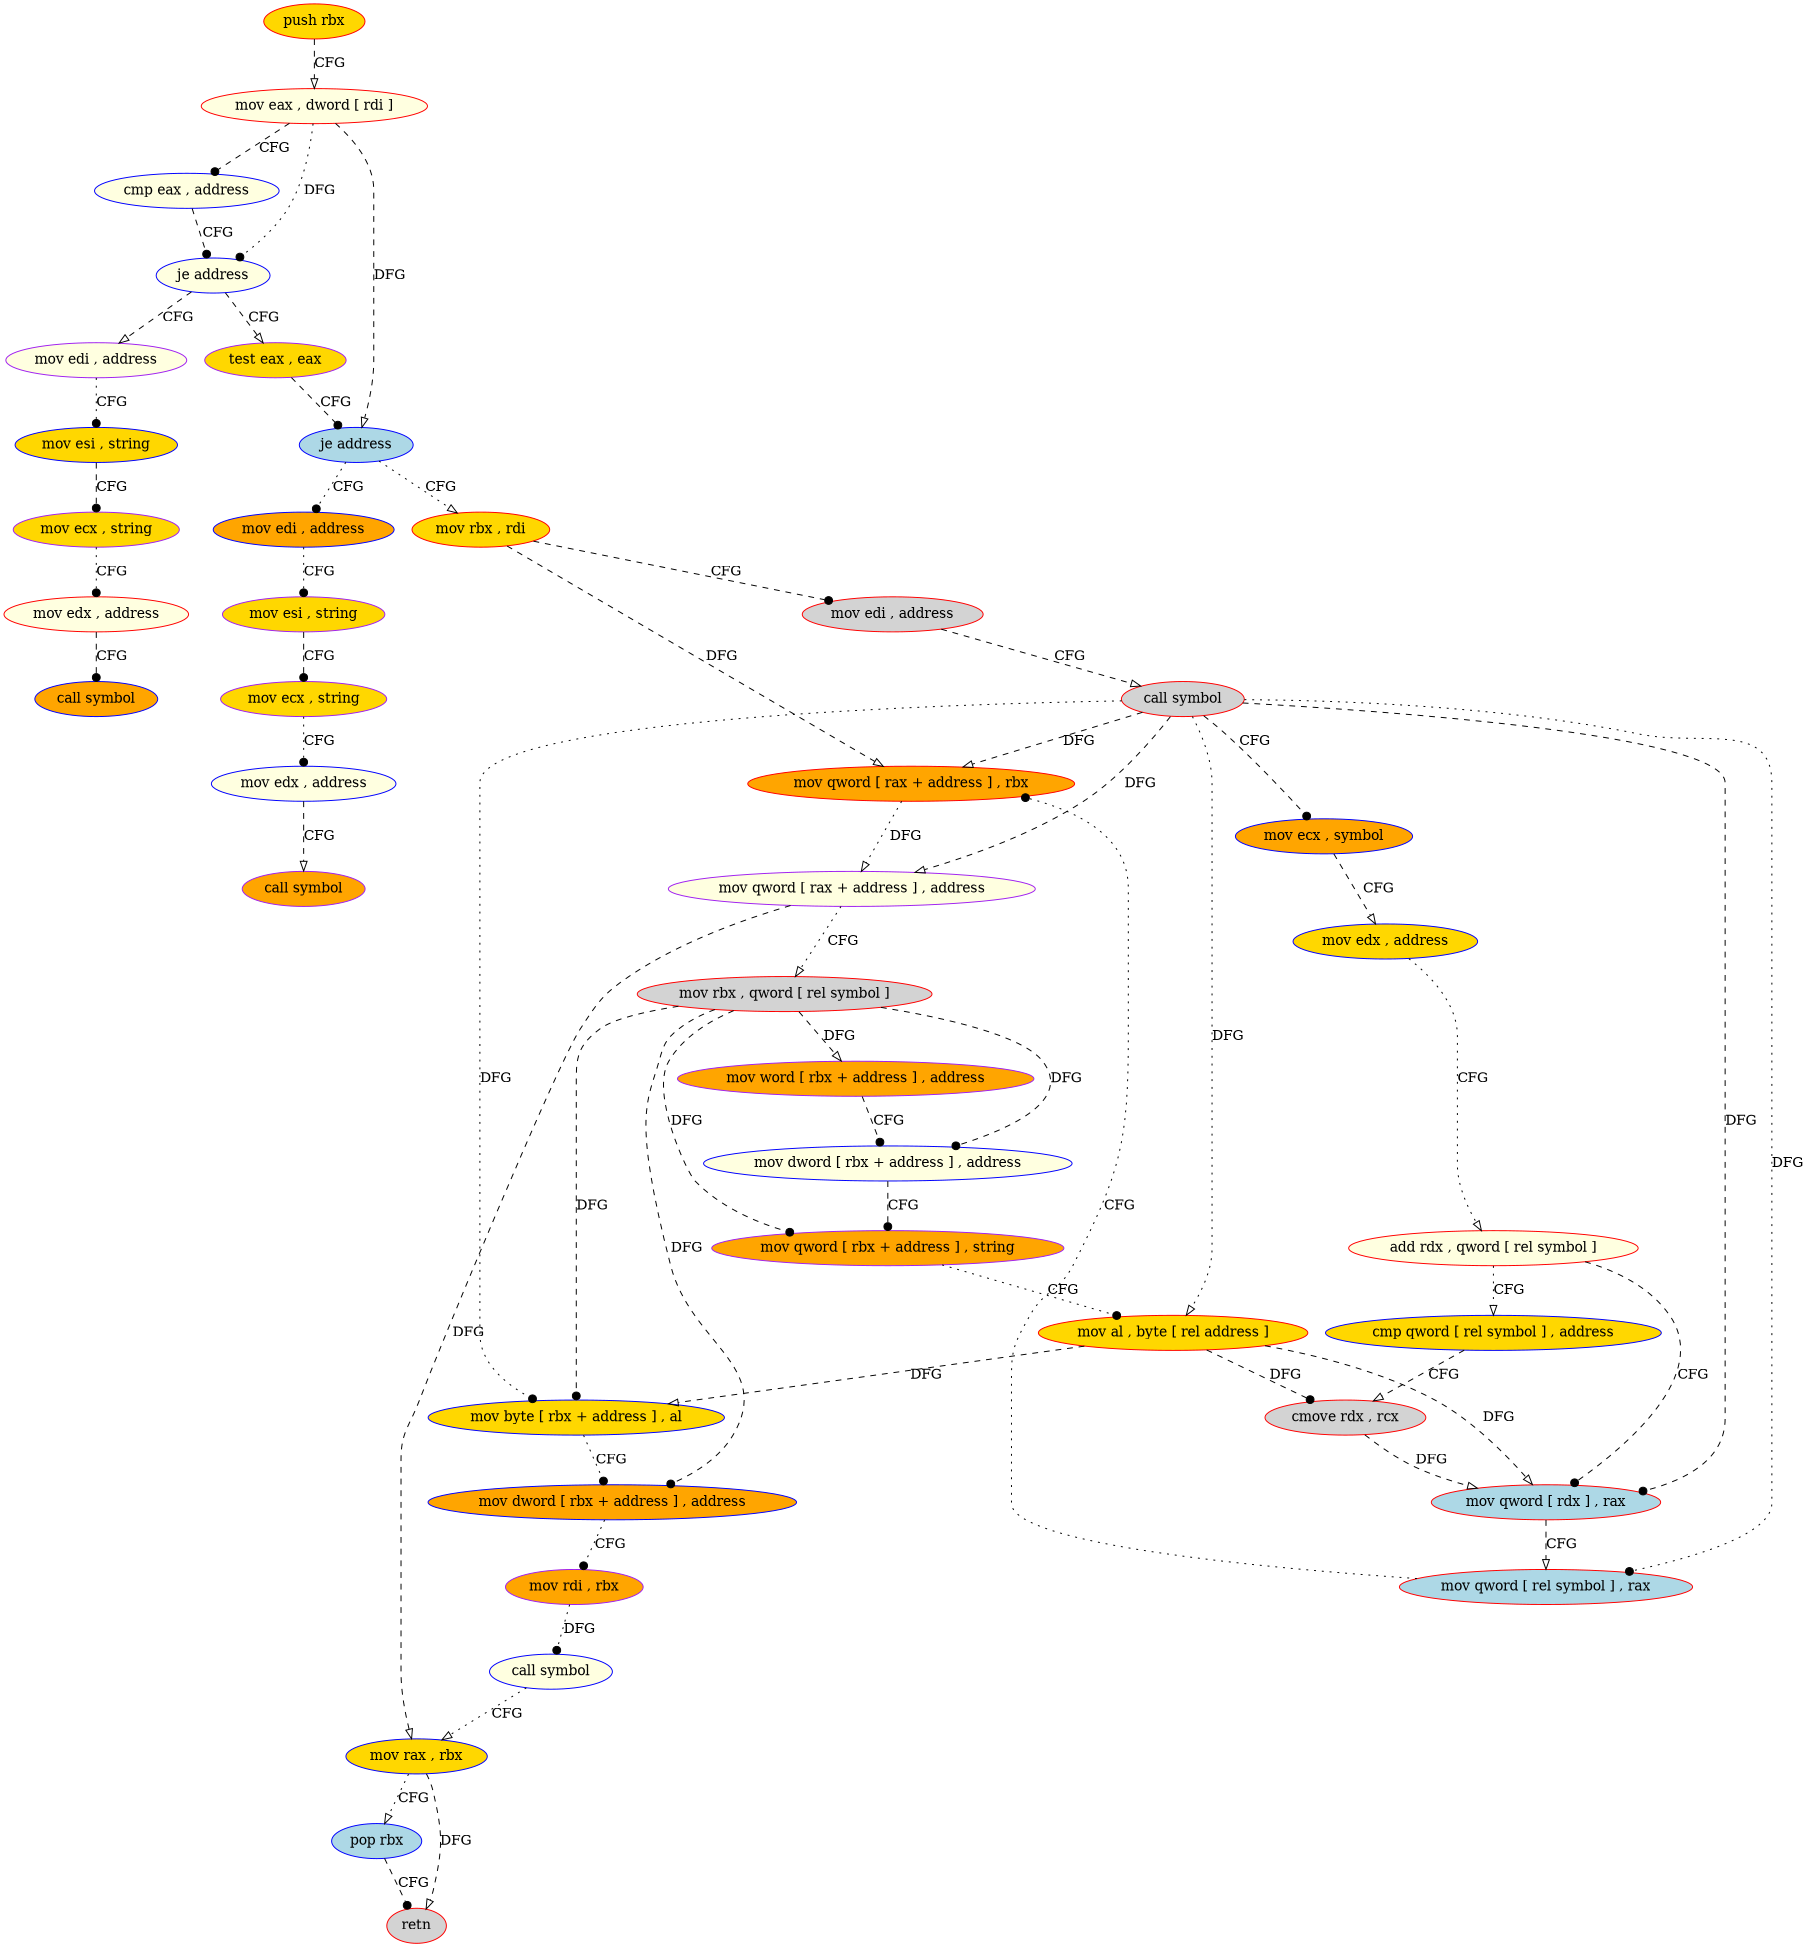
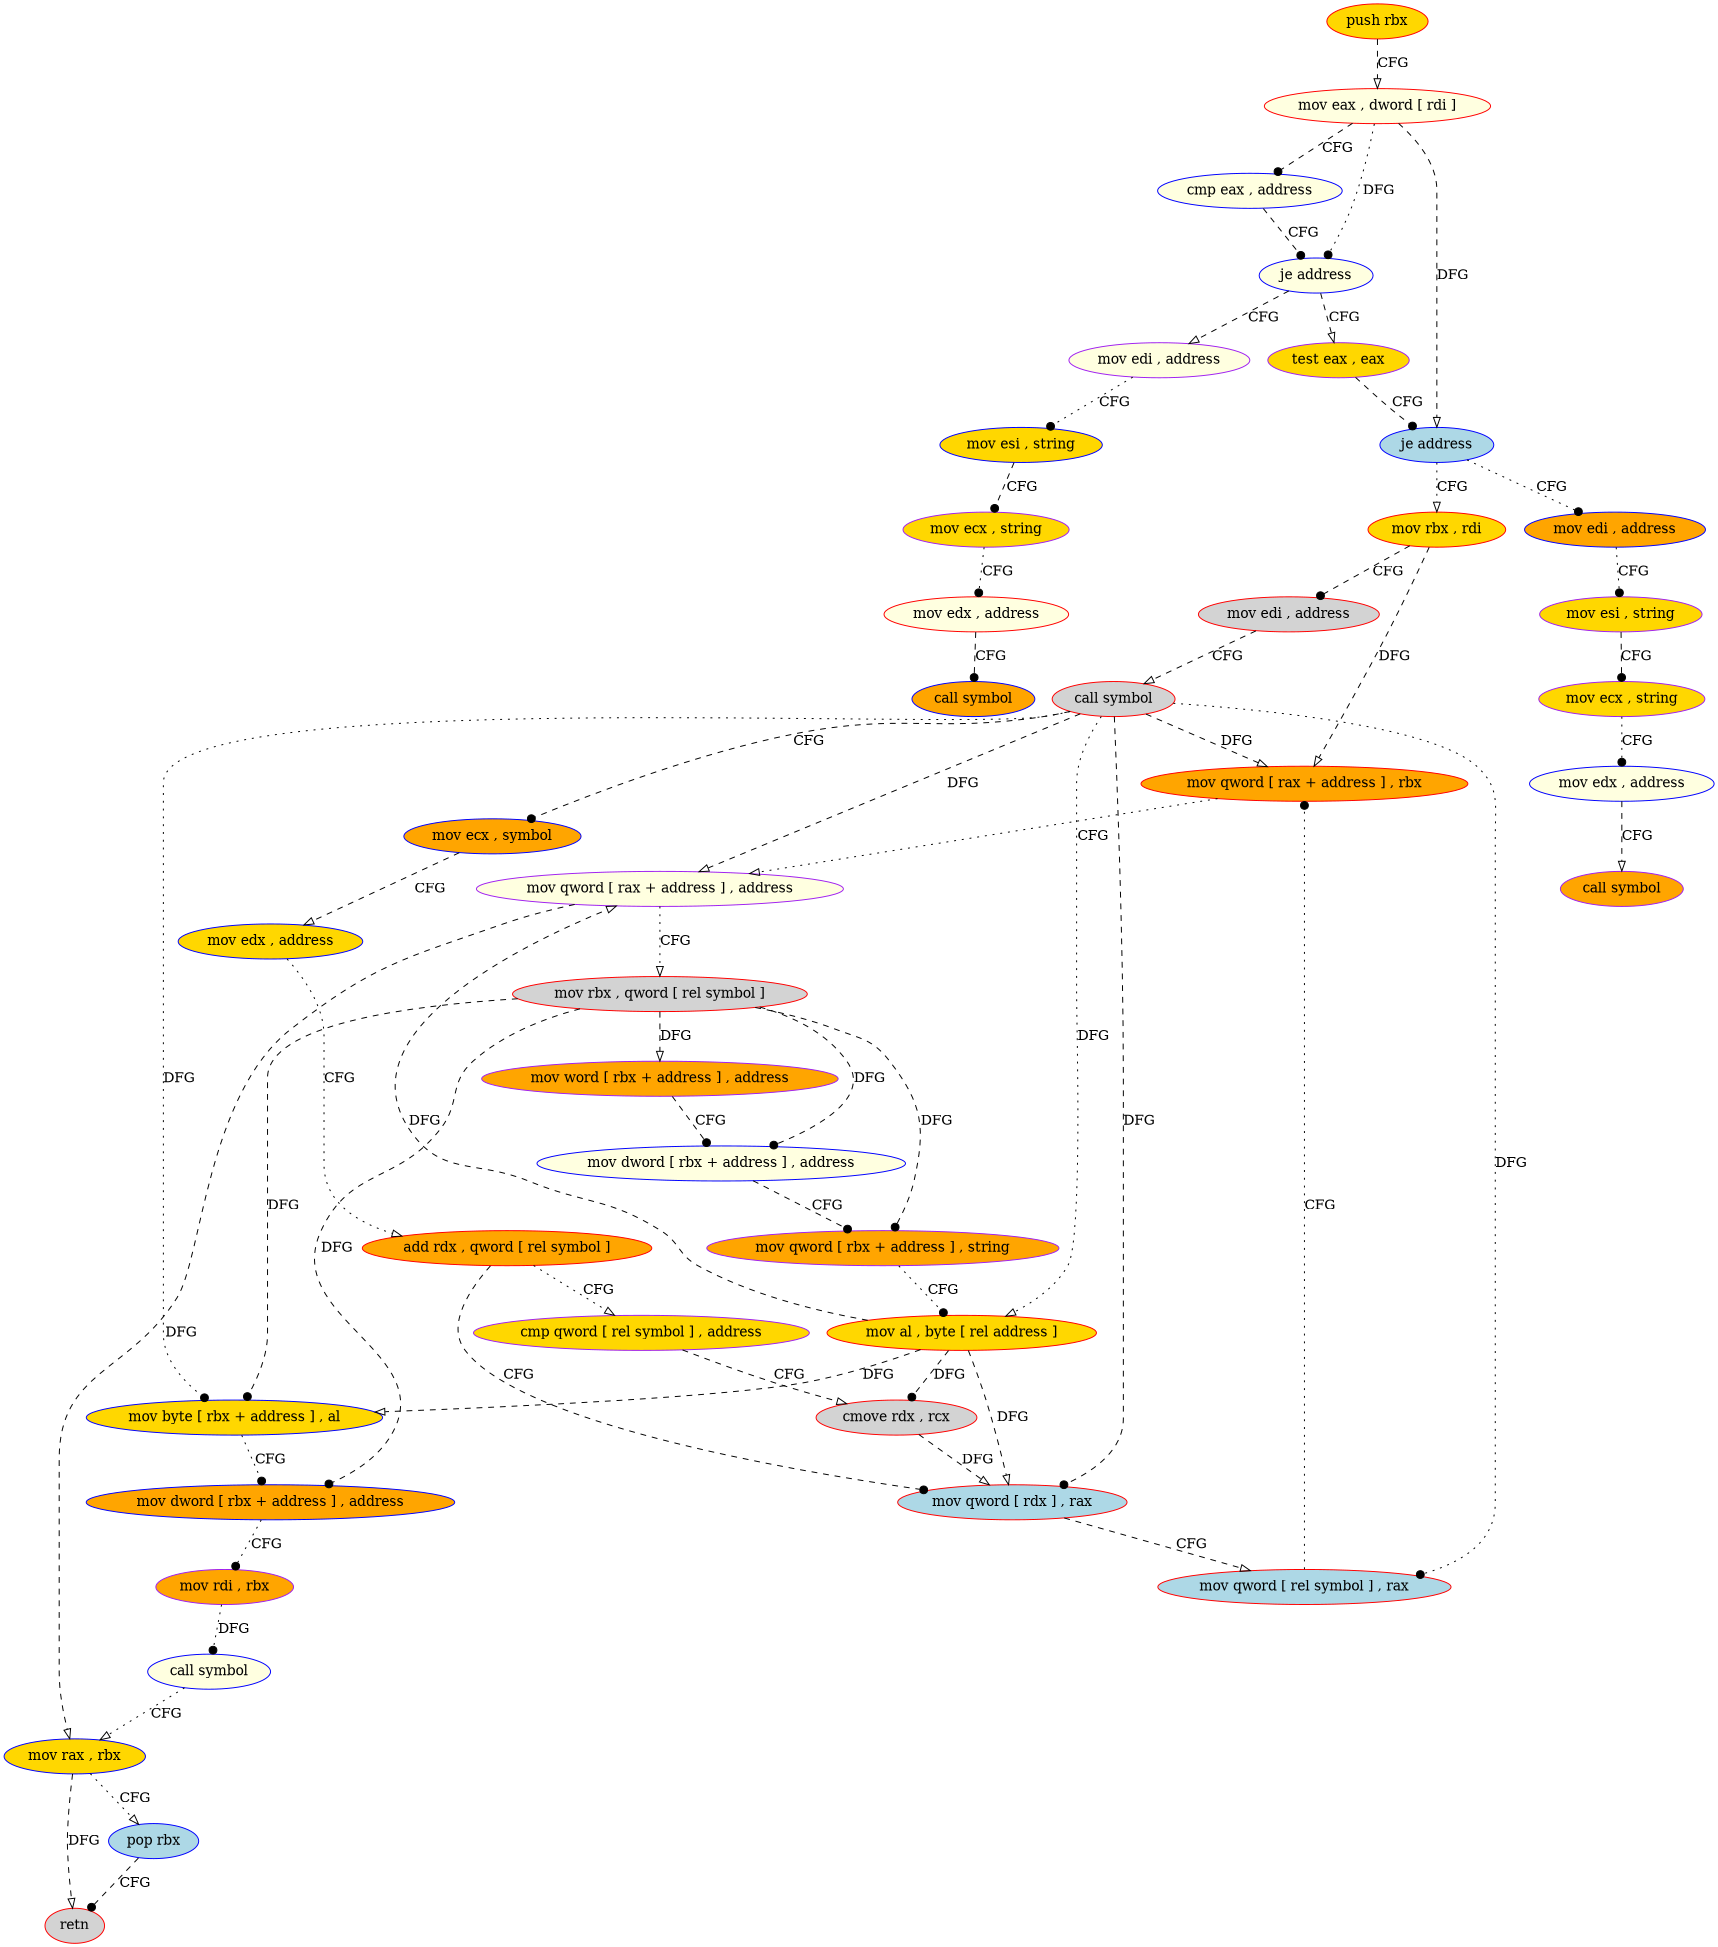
edge "mov qword [ rax + address ] , rbx" -> "mov qword [ rax + address ] , address": label "DFG" -> "CFG"
edge "mov al , byte [ rel address ]" -> "mov qword [ rax + address ] , address": added, label "DFG"
node "add rdx , qword [ rel symbol ]": fillcolor lightyellow -> orange
node "cmp qword [ rel symbol ] , address": color blue -> purple
